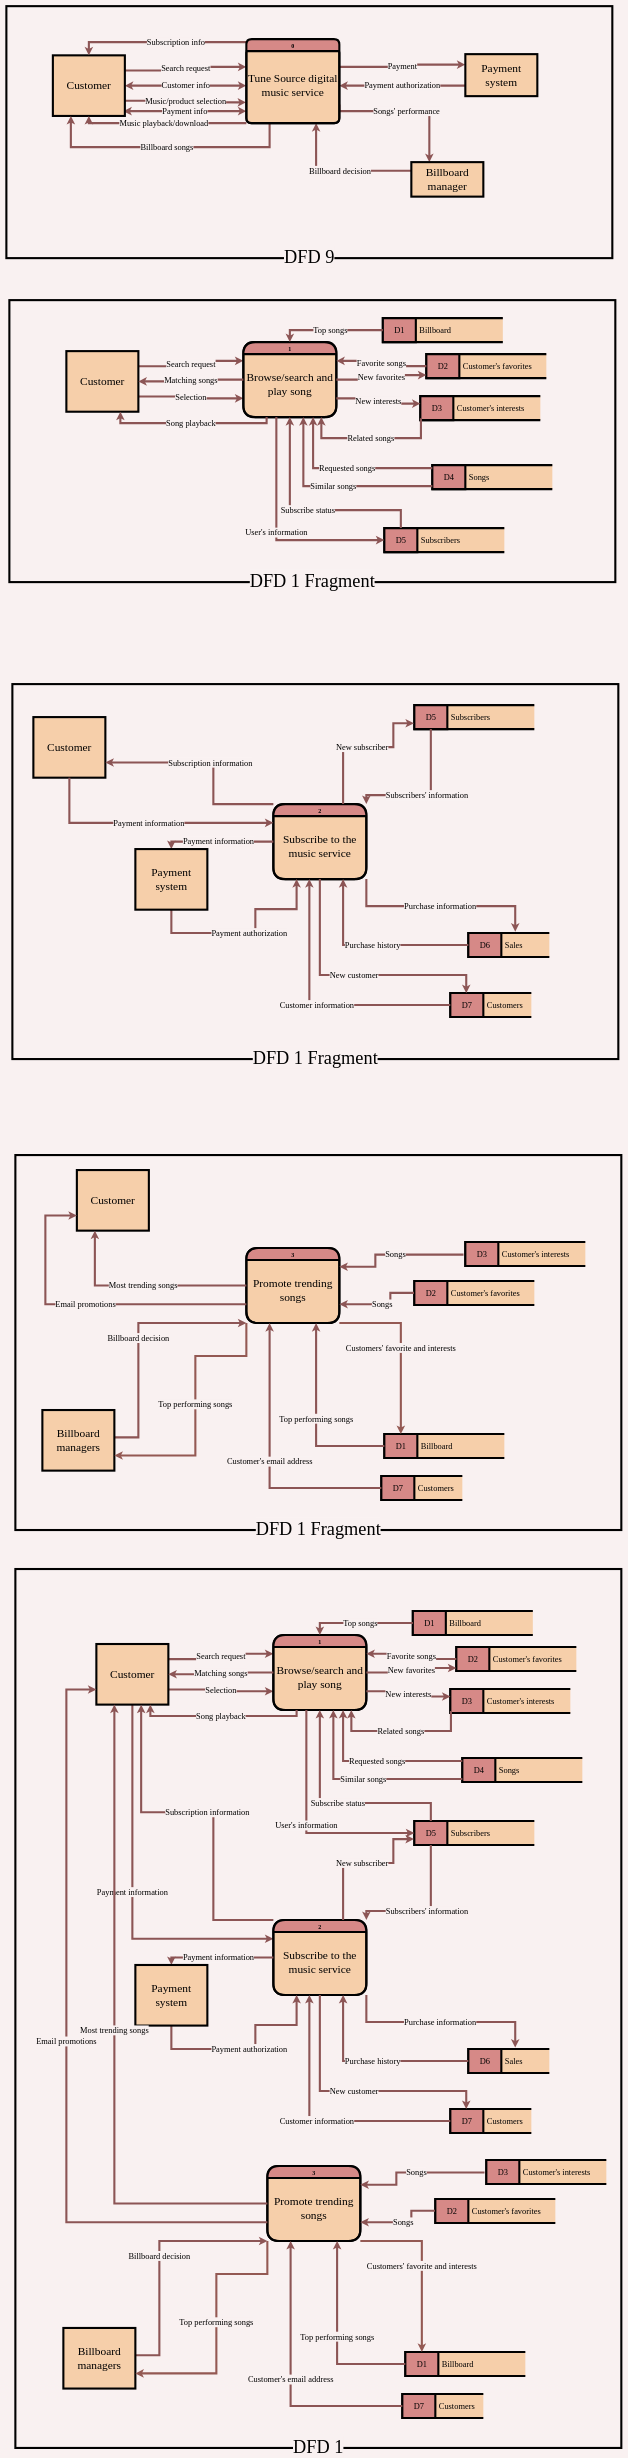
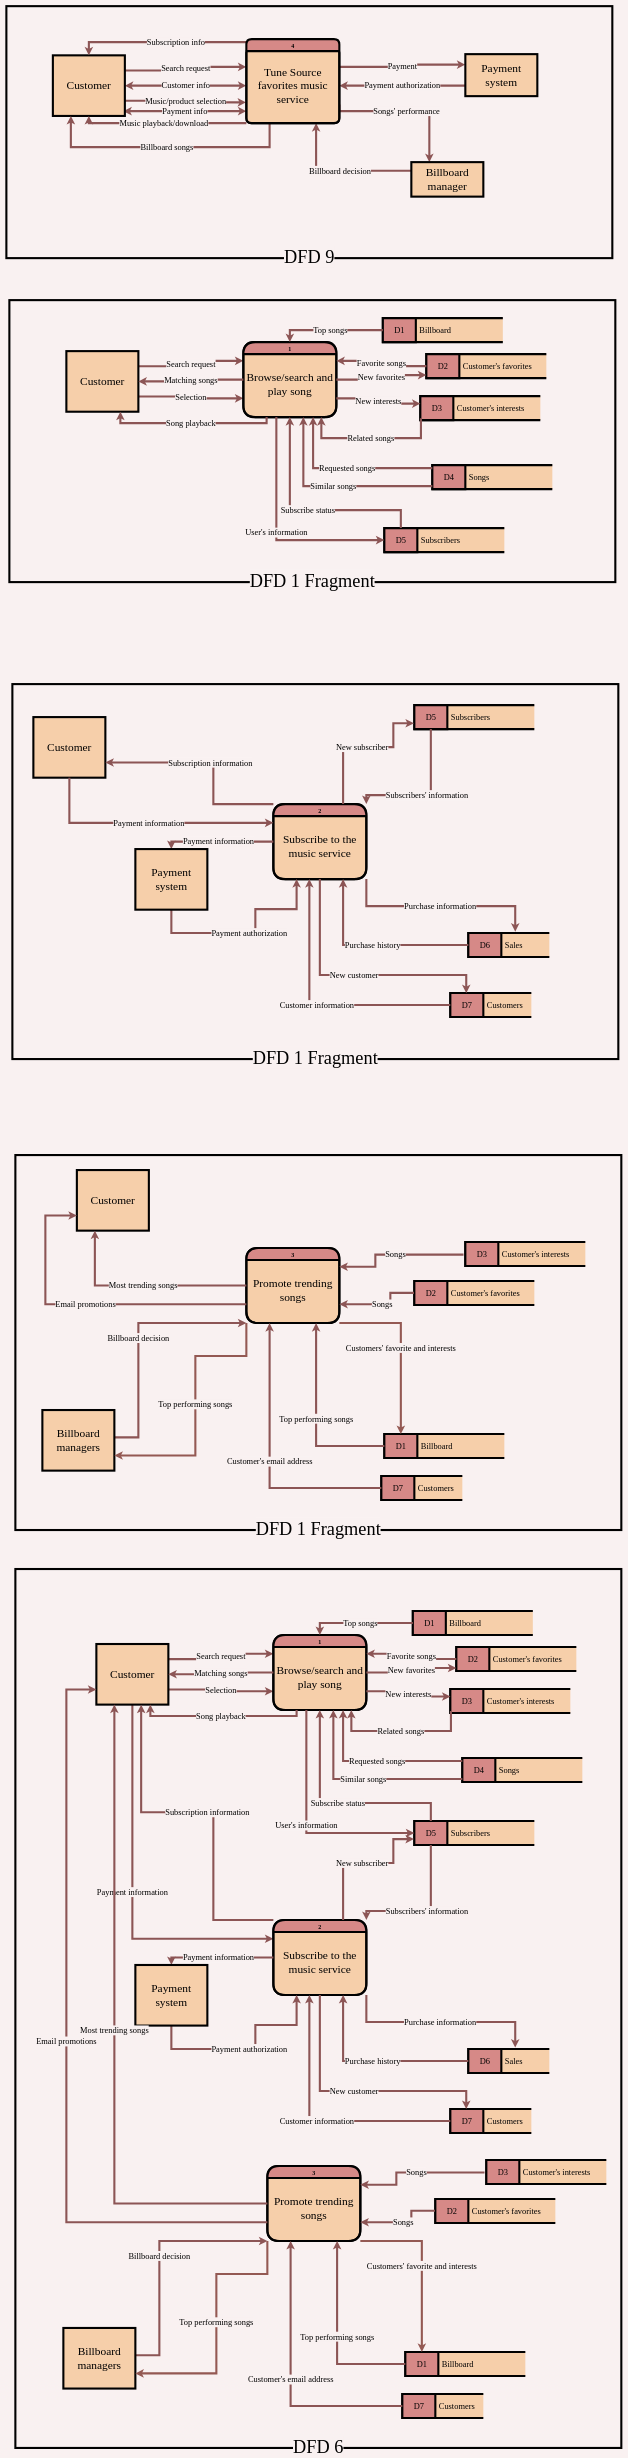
node "0": label "0" -> "4"
node "Tune Source digital music service": label "Tune Source digital music service" -> "Tune Source favorites music service"
node "DFD 1": label "DFD 1" -> "DFD 6"
